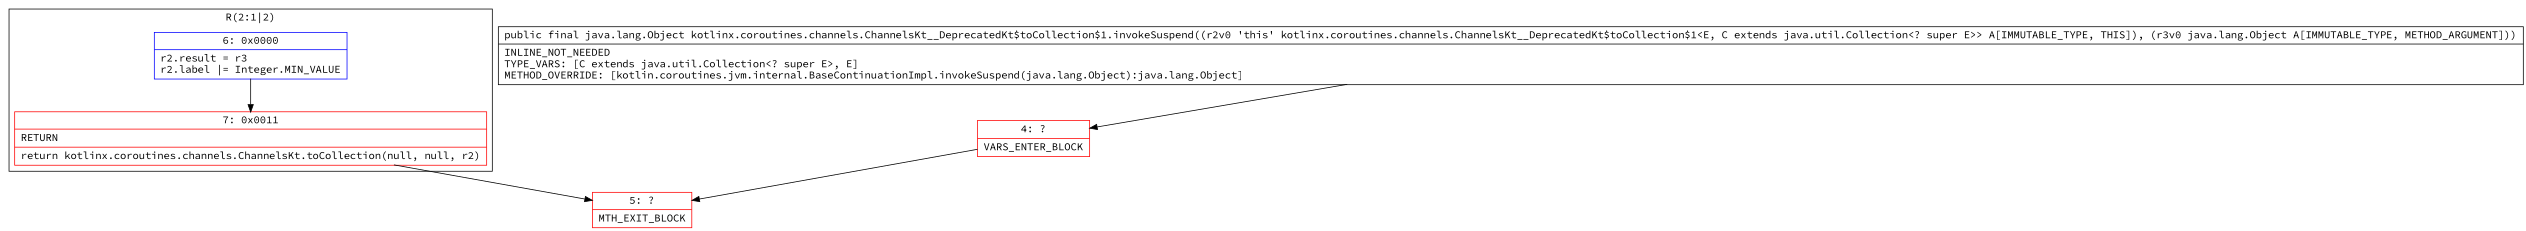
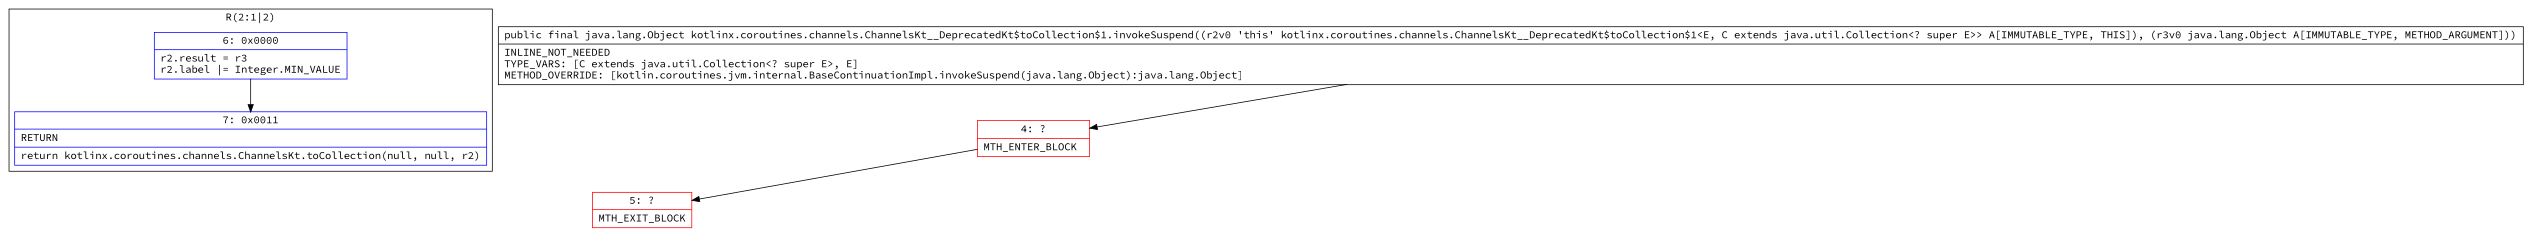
node "7: 0x0011": color red -> blue
node "4: ?": text "VARS_ENTER_BLOCK" -> "MTH_ENTER_BLOCK"
edge "7: 0x0011" -> "5: ?": removed
